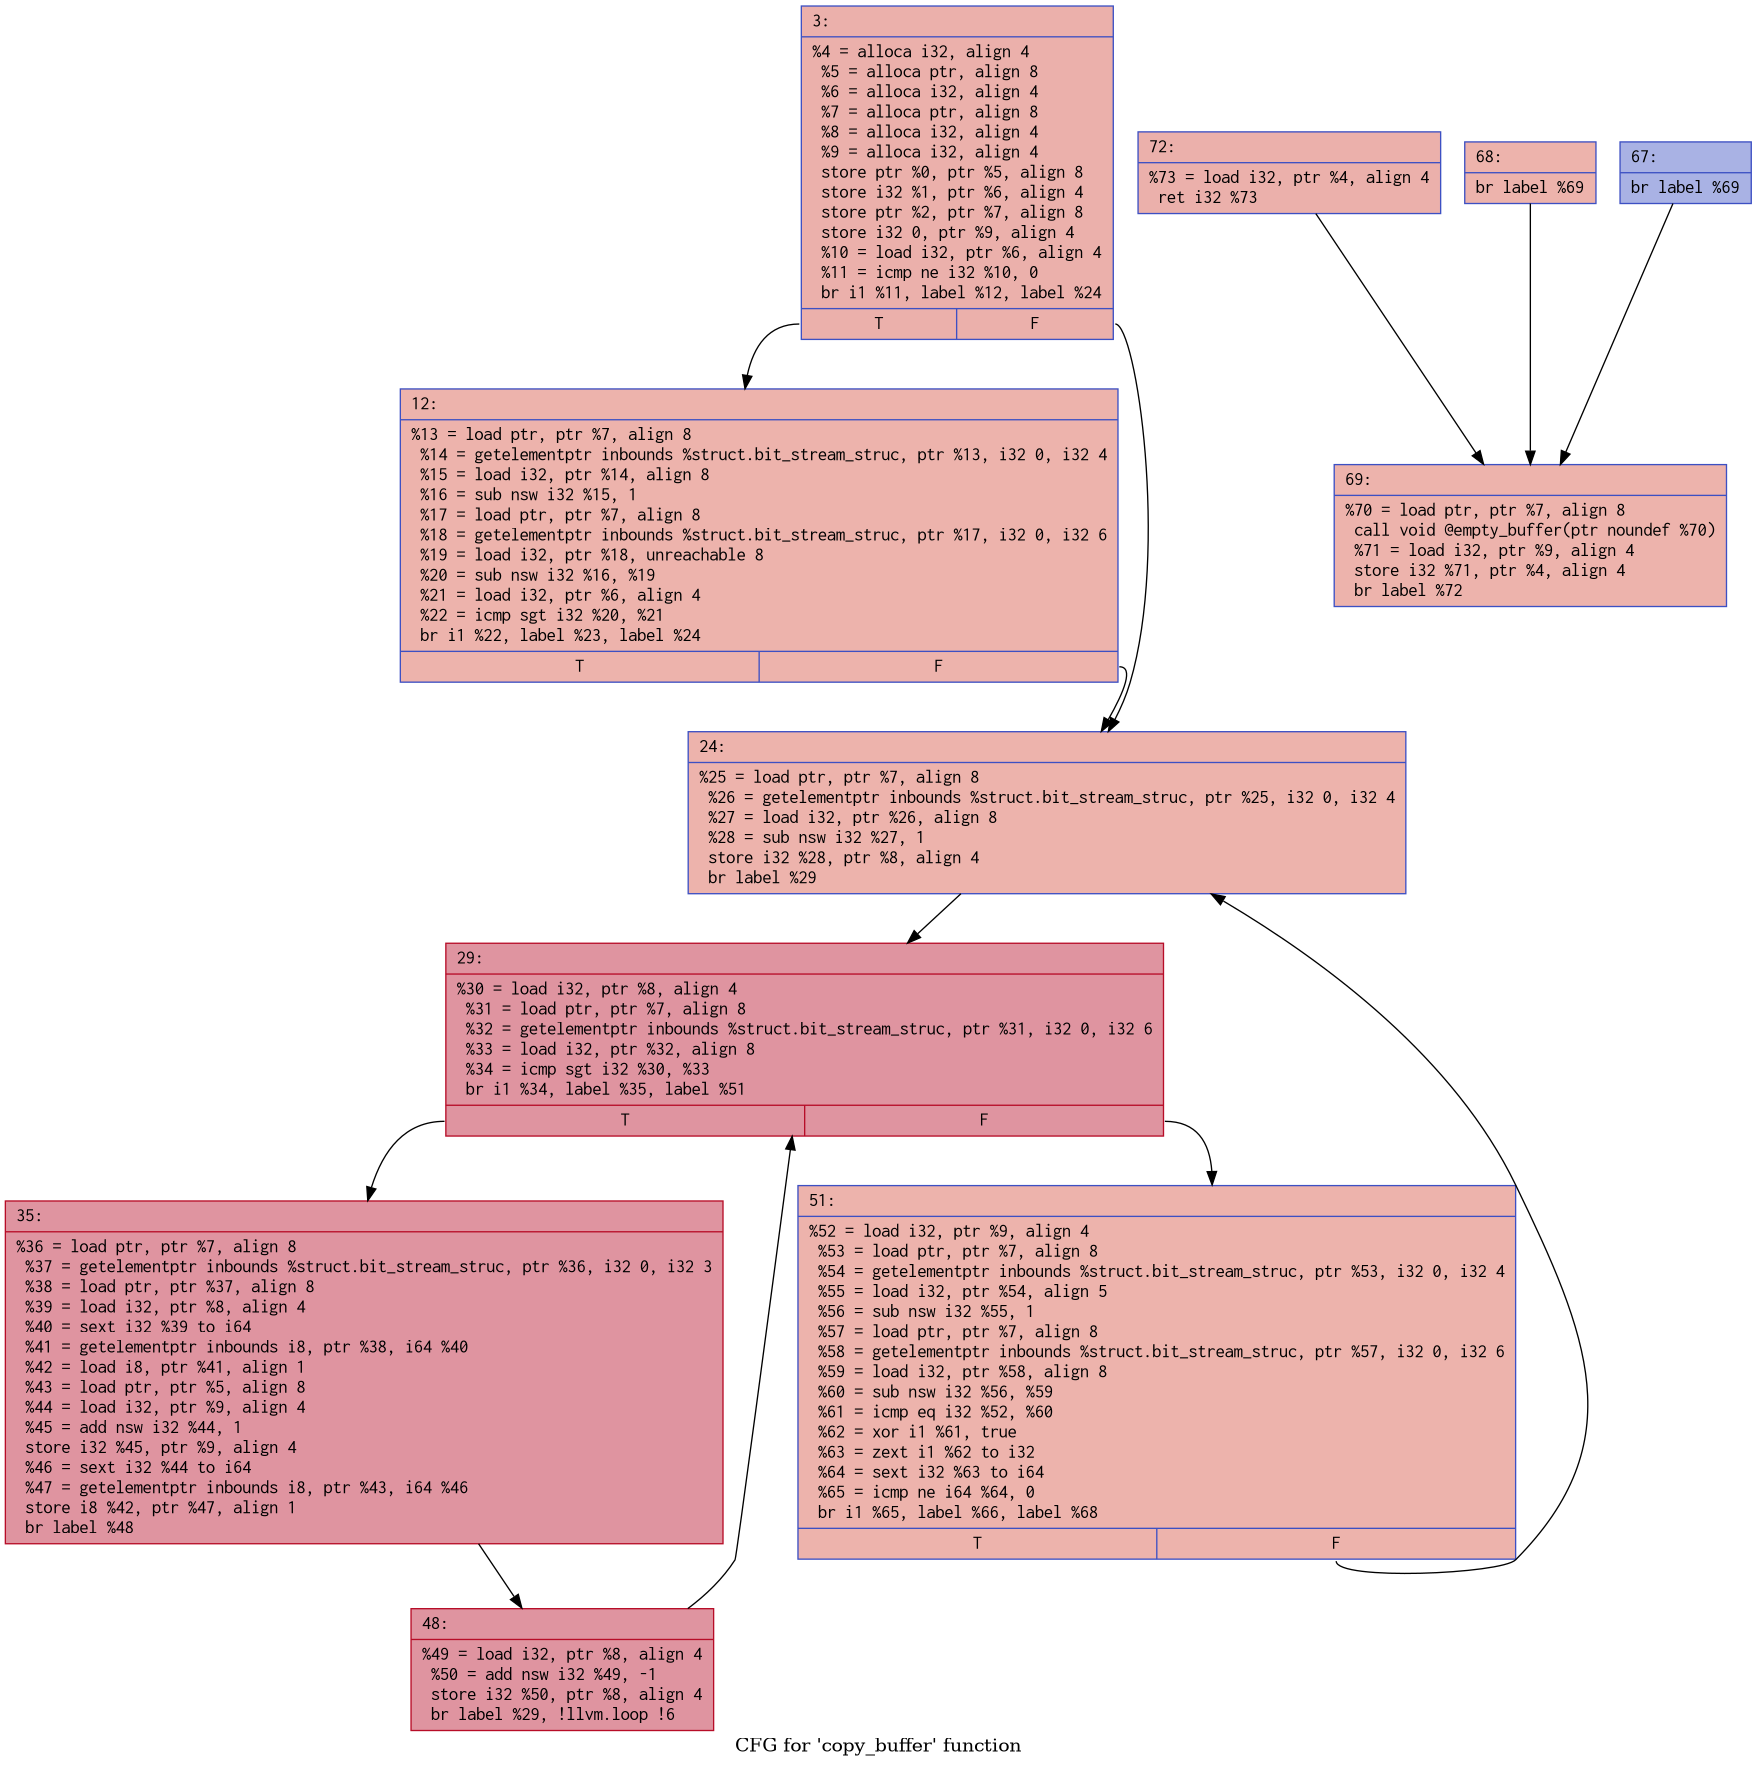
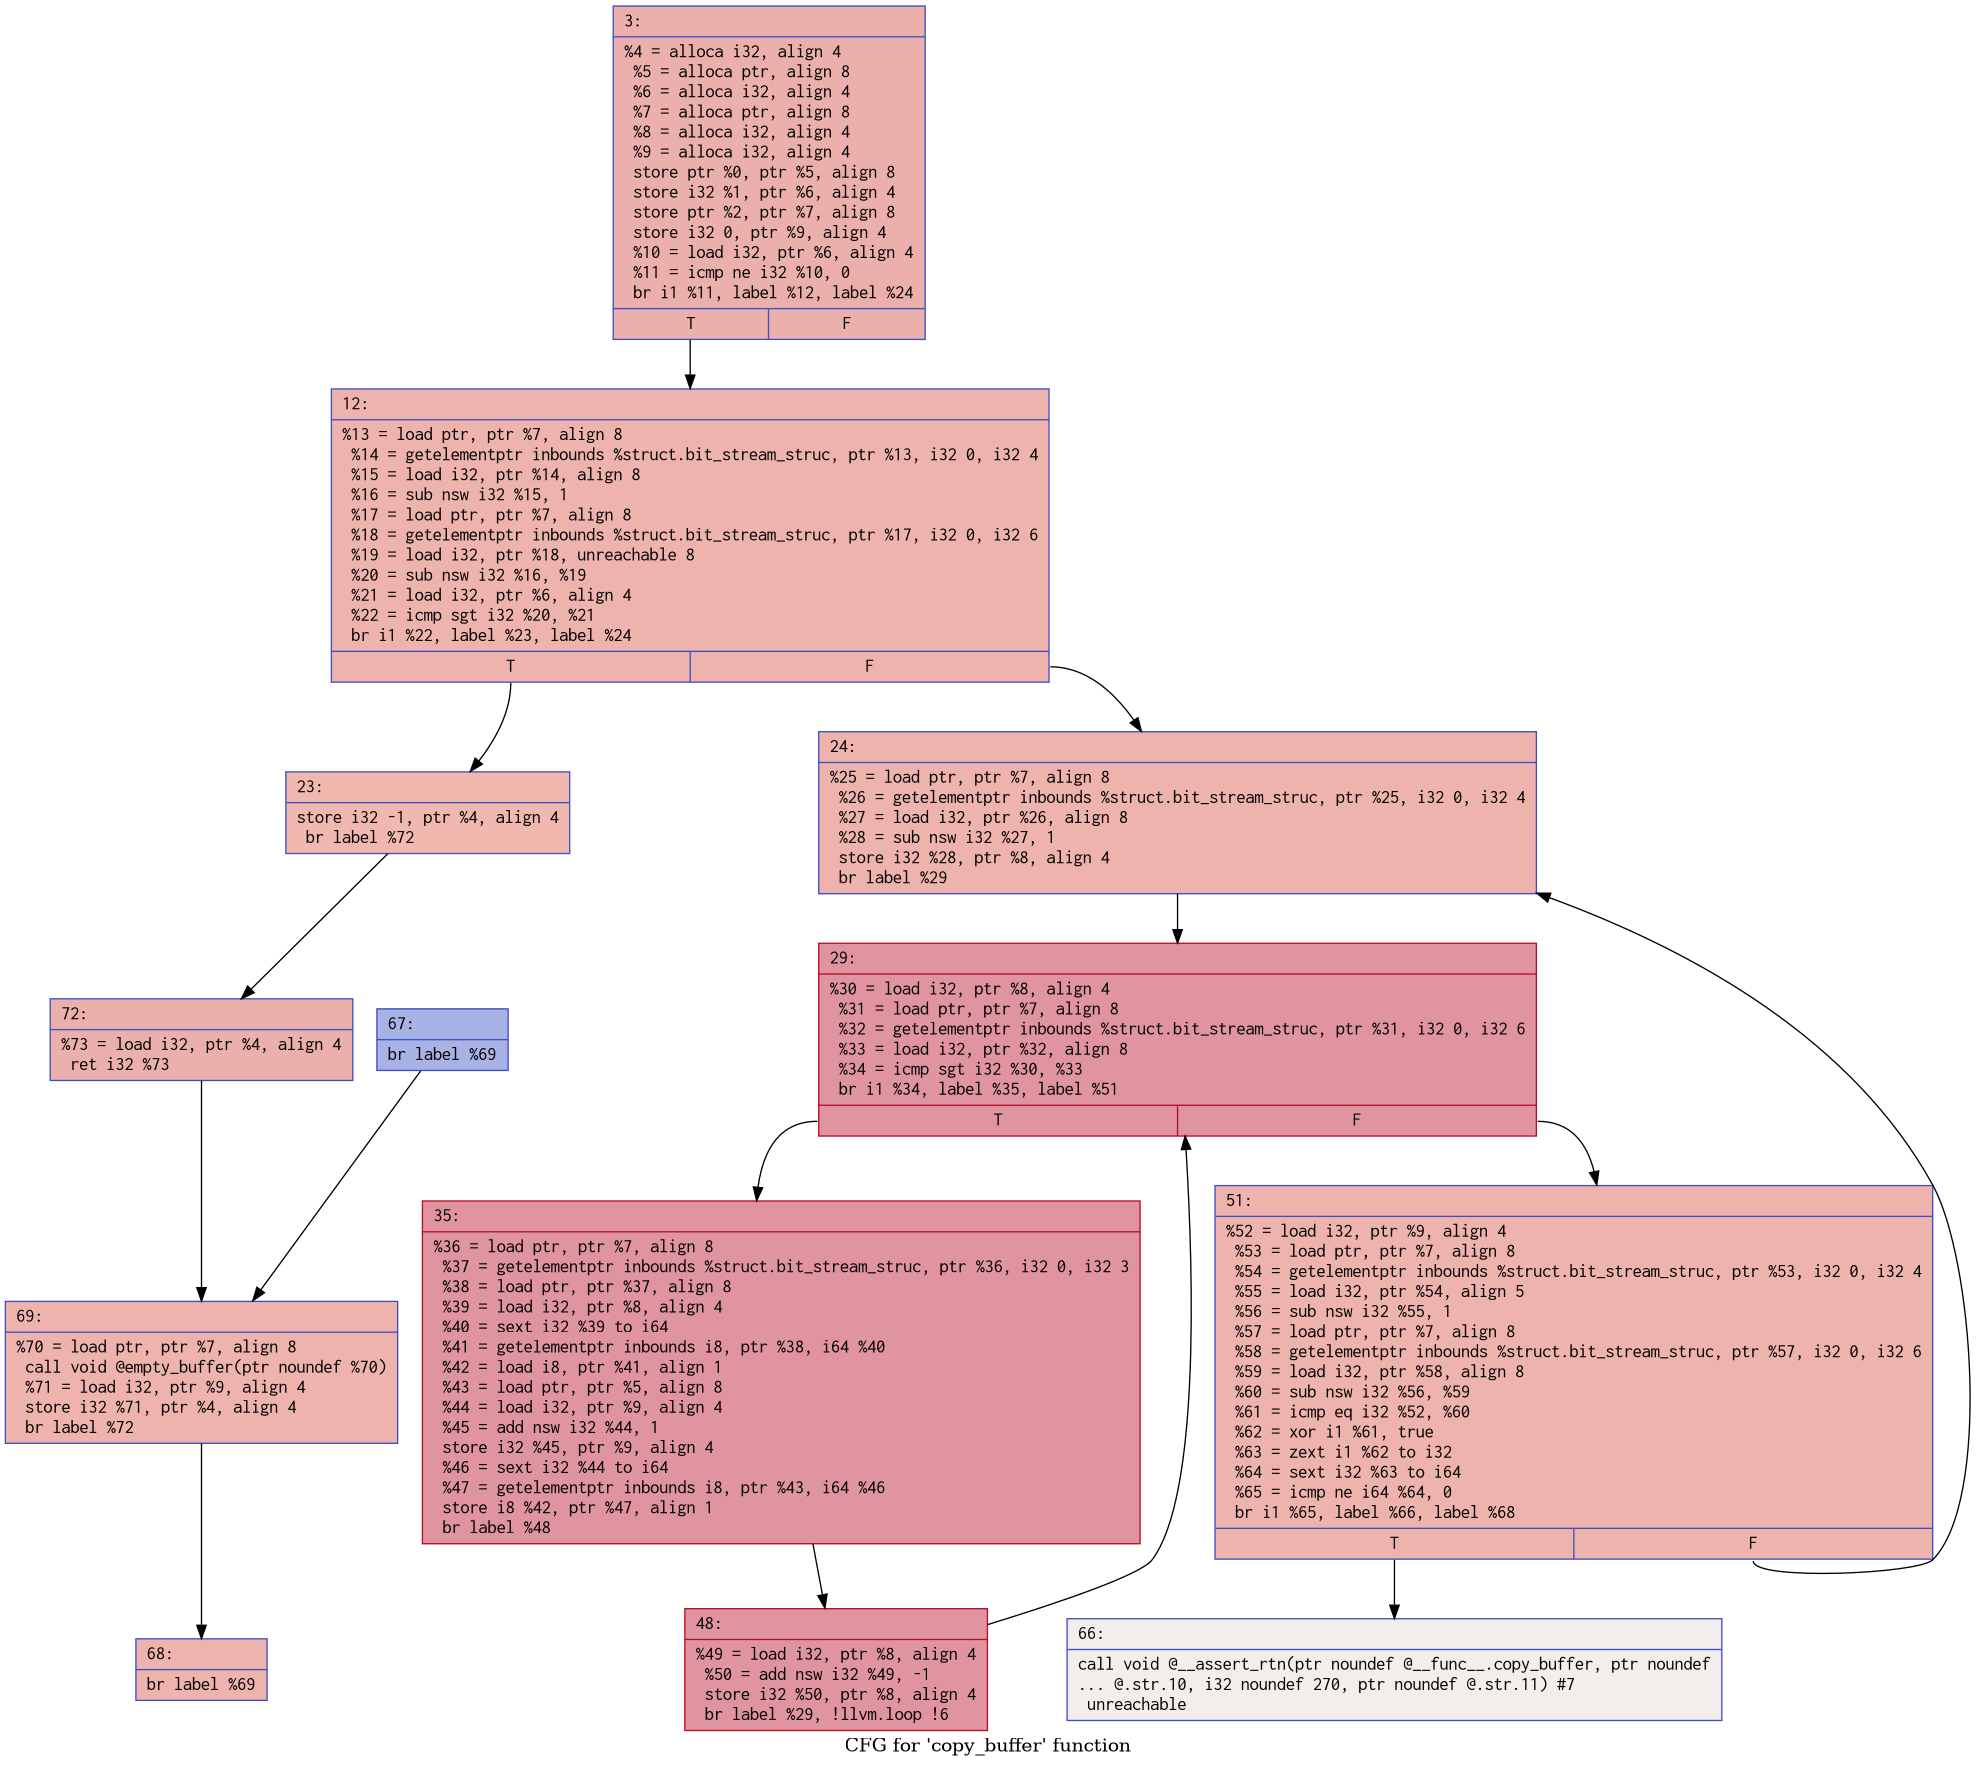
edge "68:" -> "69:": reversed
edge "3:" -> "24:": removed
node "23:": added
node "66:": added
